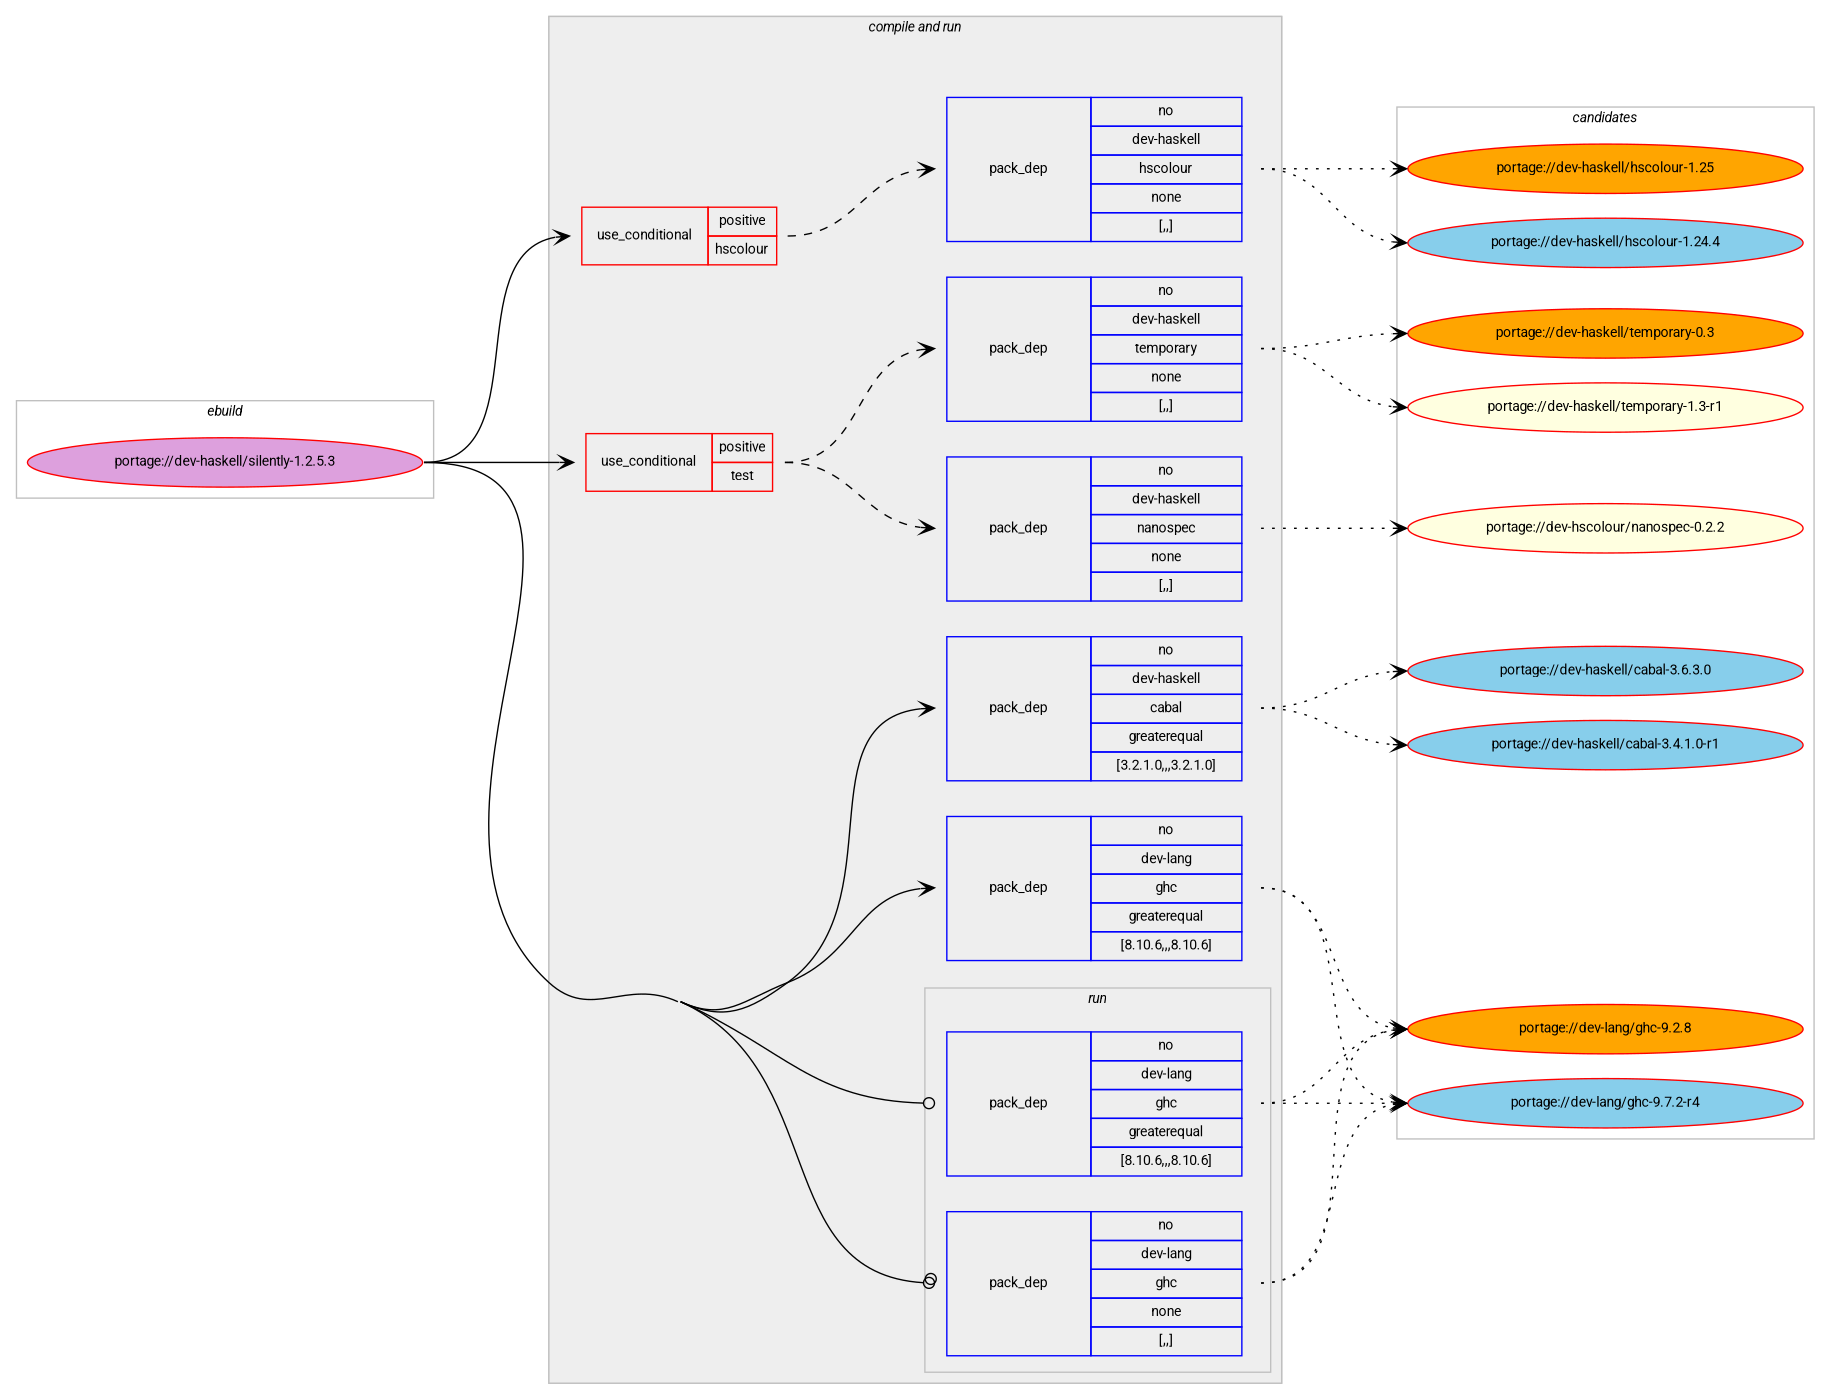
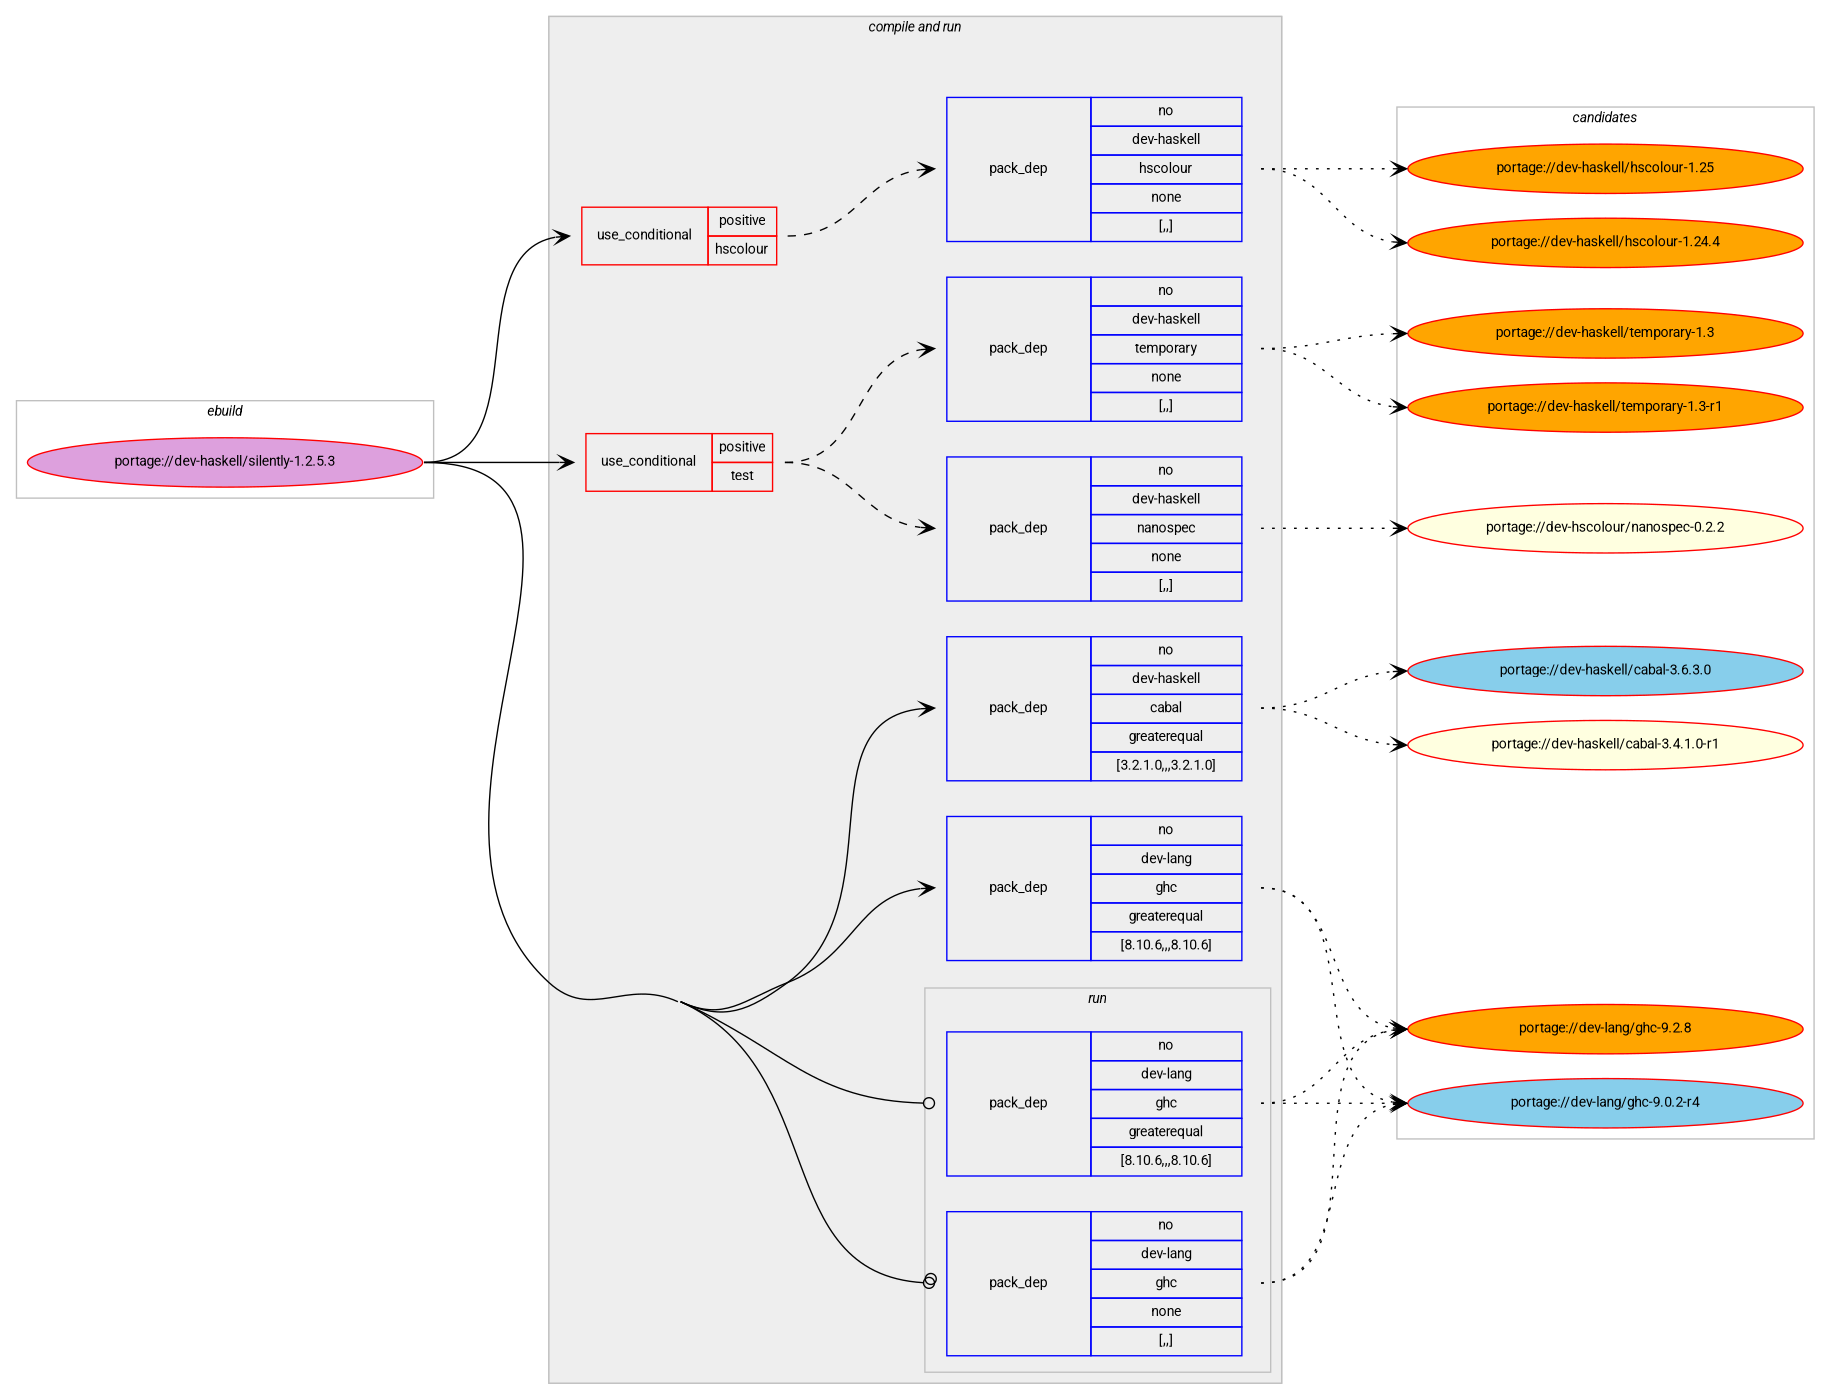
node "portage://dev-haskell/hscolour-1.24.4": fillcolor skyblue -> orange
node "portage://dev-haskell/temporary-0.3": label "portage://dev-haskell/temporary-0.3" -> "portage://dev-haskell/temporary-1.3"
node "portage://dev-haskell/temporary-1.3-r1": fillcolor lightyellow -> orange
node "portage://dev-haskell/cabal-3.4.1.0-r1": fillcolor skyblue -> lightyellow
node "portage://dev-lang/ghc-9.7.2-r4": label "portage://dev-lang/ghc-9.7.2-r4" -> "portage://dev-lang/ghc-9.0.2-r4"
